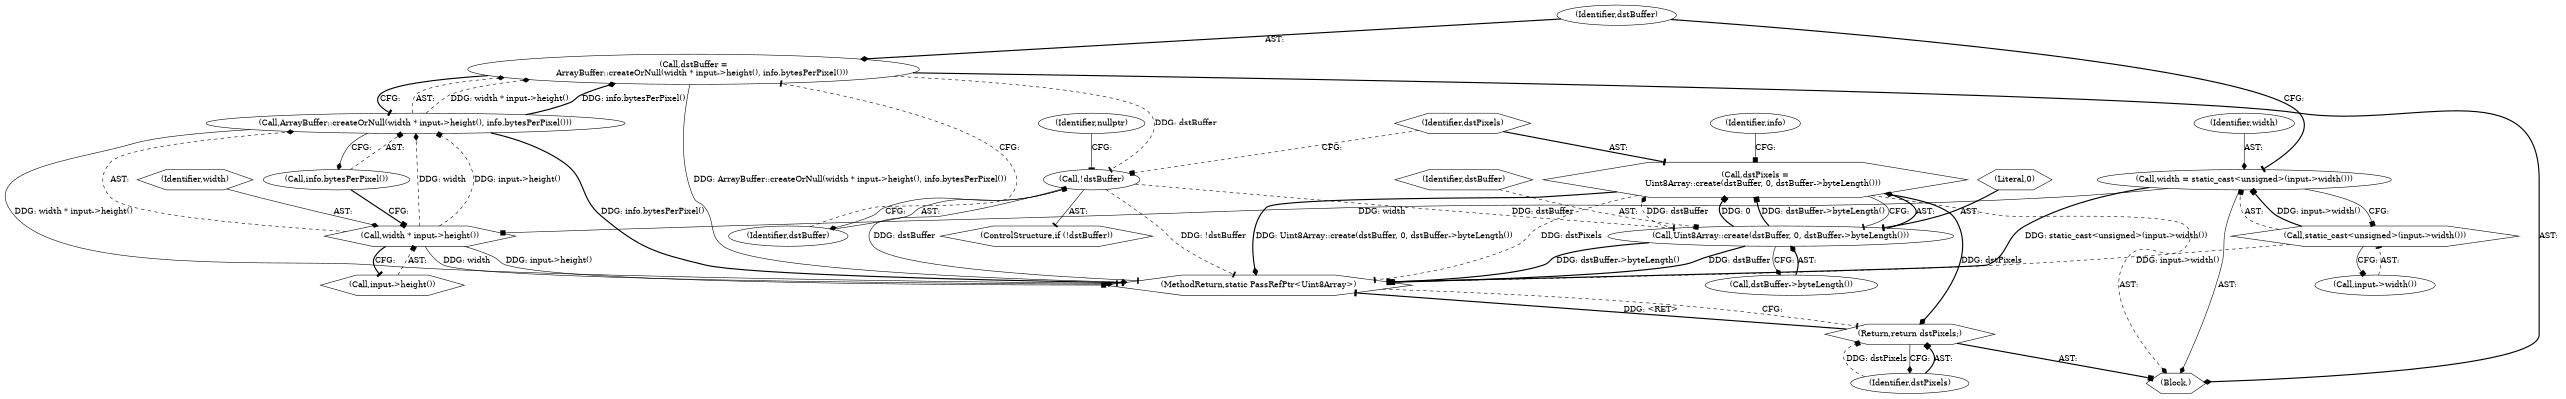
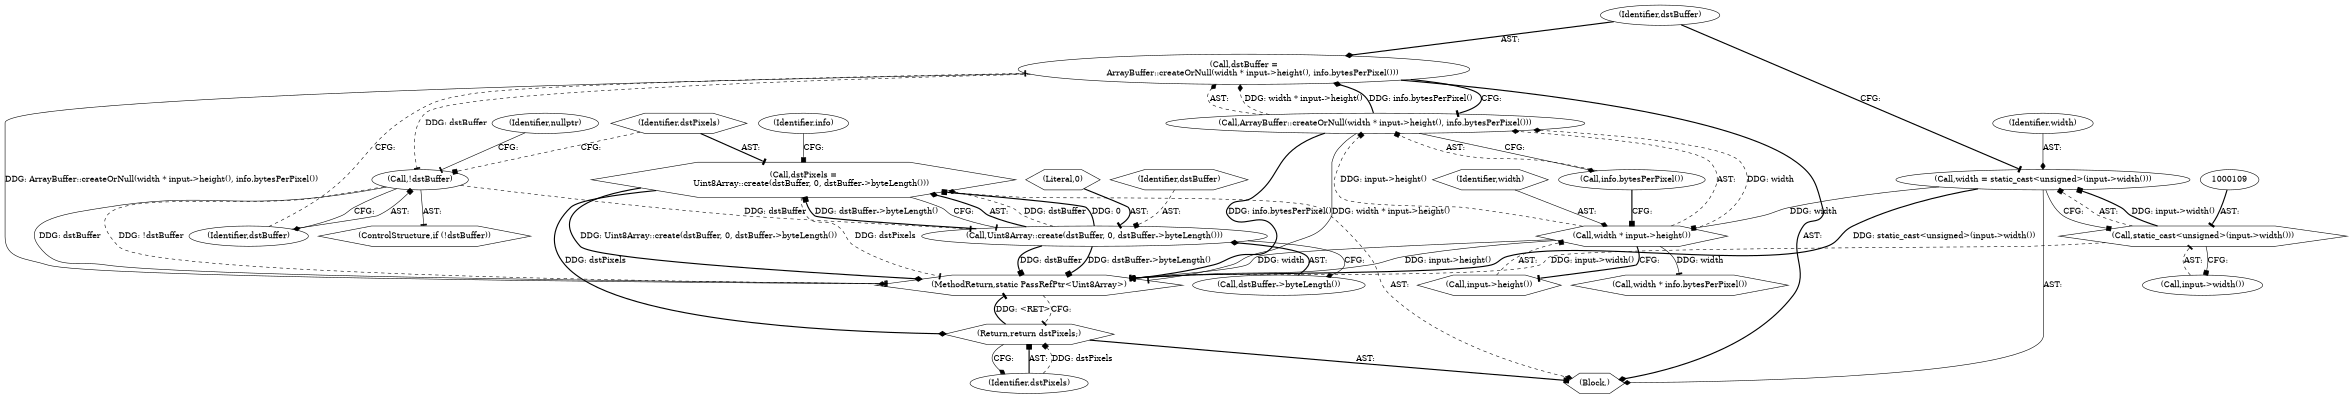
node "1000109": added
node "(Call,width * info.bytesPerPixel())": added
